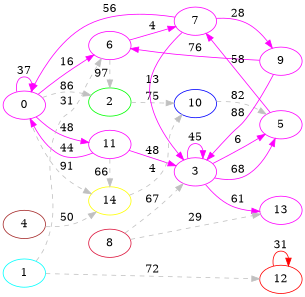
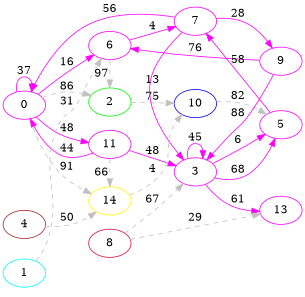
node "12": removed
